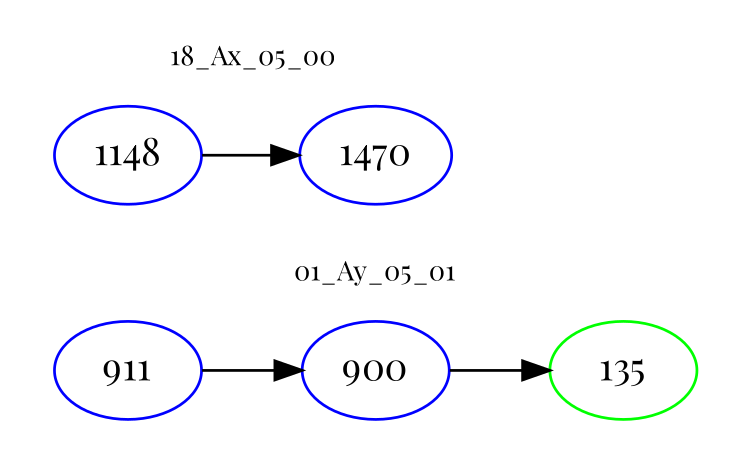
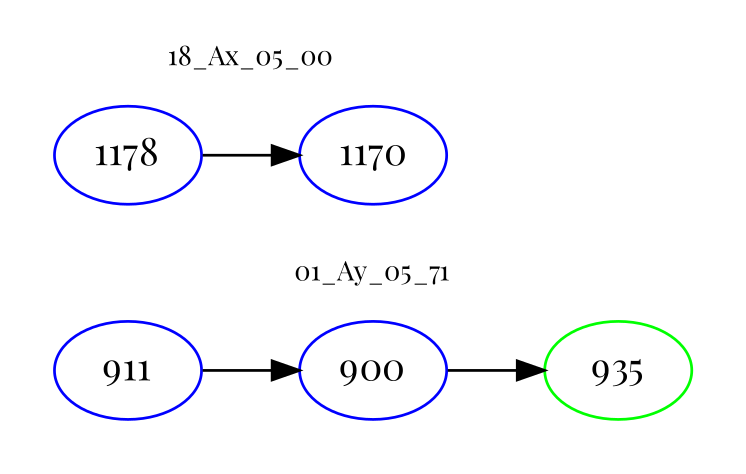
node "1148": label "1148" -> "1178"
node "1470": label "1470" -> "1170"
cluster "01_Ay_05_01": label "01_Ay_05_01" -> "01_Ay_05_71"
node "135": label "135" -> "935"
